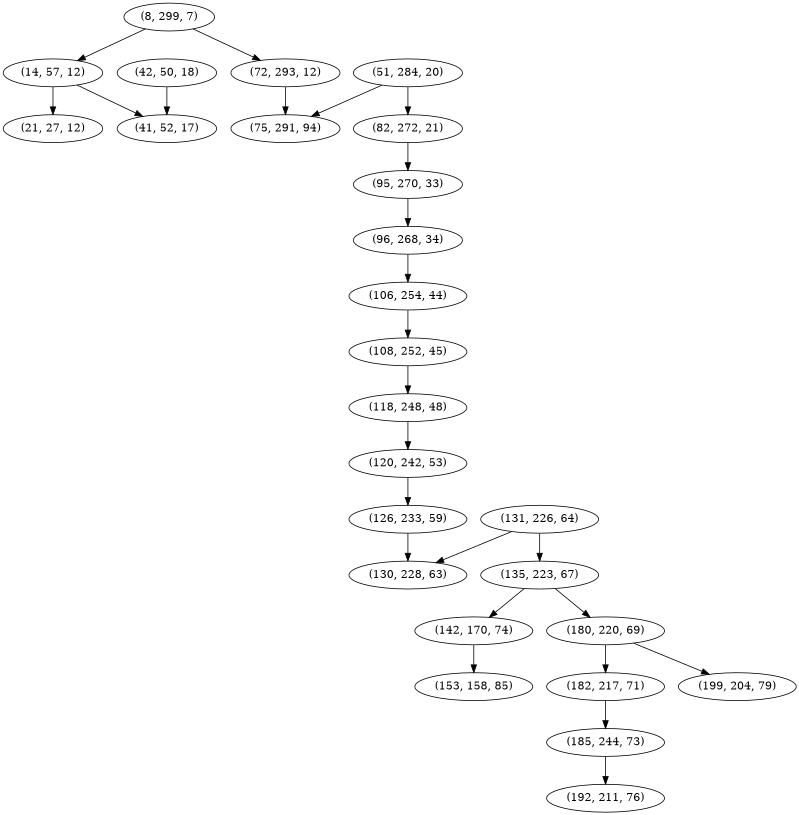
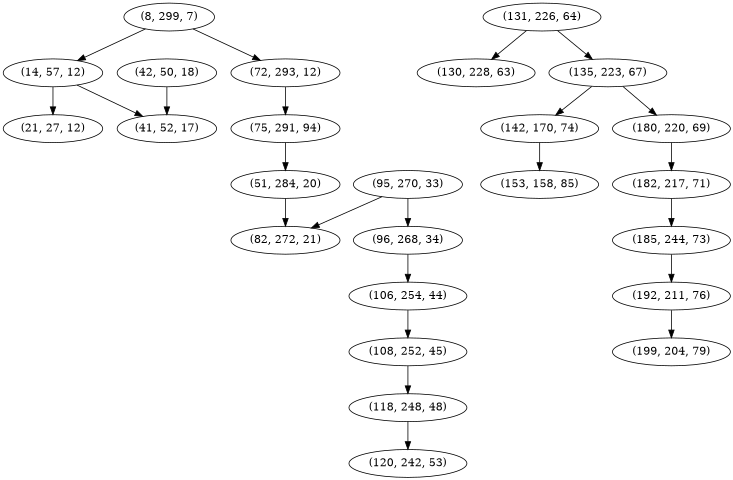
edge "(51, 284, 20)" -> "(75, 291, 94)": reversed
edge "(82, 272, 21)" -> "(95, 270, 33)": reversed
node "(126, 233, 59)": removed
edge "(180, 220, 69)" -> "(199, 204, 79)": now "(192, 211, 76)" -> "(199, 204, 79)"
